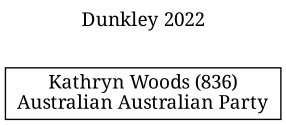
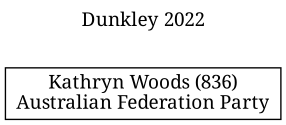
node "Kathryn Woods (836) Australian Australian Party": label "Kathryn Woods (836) Australian Australian Party" -> "Kathryn Woods (836) Australian Federation Party"
